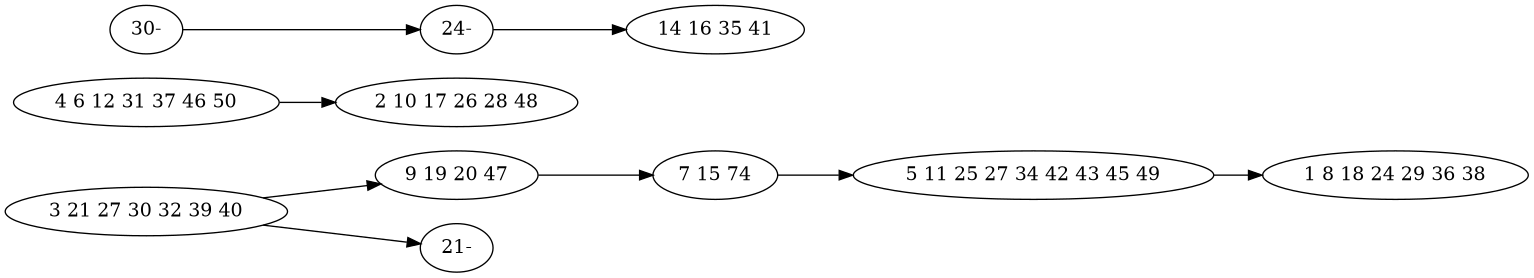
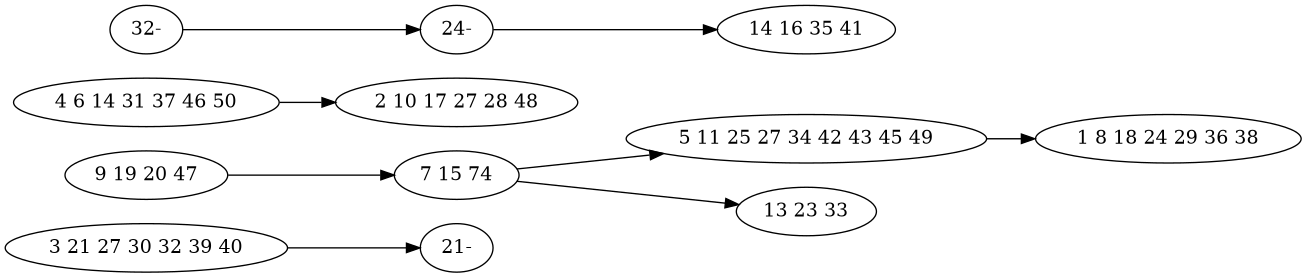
node "30-": label "30-" -> "32-"
node "4 6 12 31 37 46 50": label "4 6 12 31 37 46 50" -> "4 6 14 31 37 46 50"
node "2 10 17 26 28 48": label "2 10 17 26 28 48" -> "2 10 17 27 28 48"
edge "3 21 27 30 32 39 40" -> "9 19 20 47": removed
node "13 23 33": added
